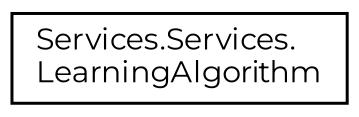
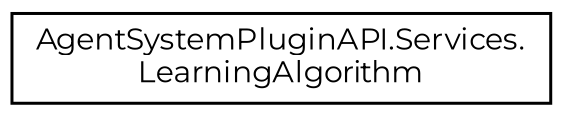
node "Services.Services. LearningAlgorithm": label "Services.Services. LearningAlgorithm" -> "AgentSystemPluginAPI.Services. LearningAlgorithm"
